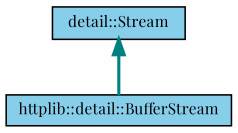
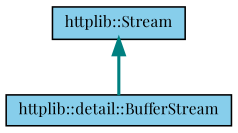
node "detail::Stream": label "detail::Stream" -> "httplib::Stream"
